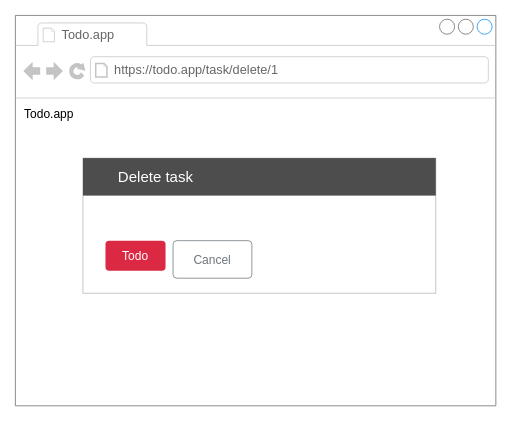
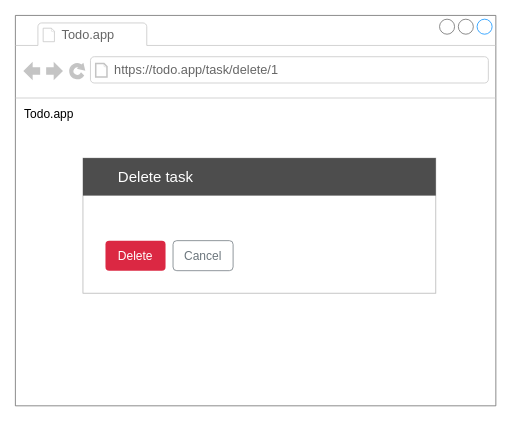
node "Todo": label "Todo" -> "Delete"
node "Cancel": size 79x38 -> 60x30
